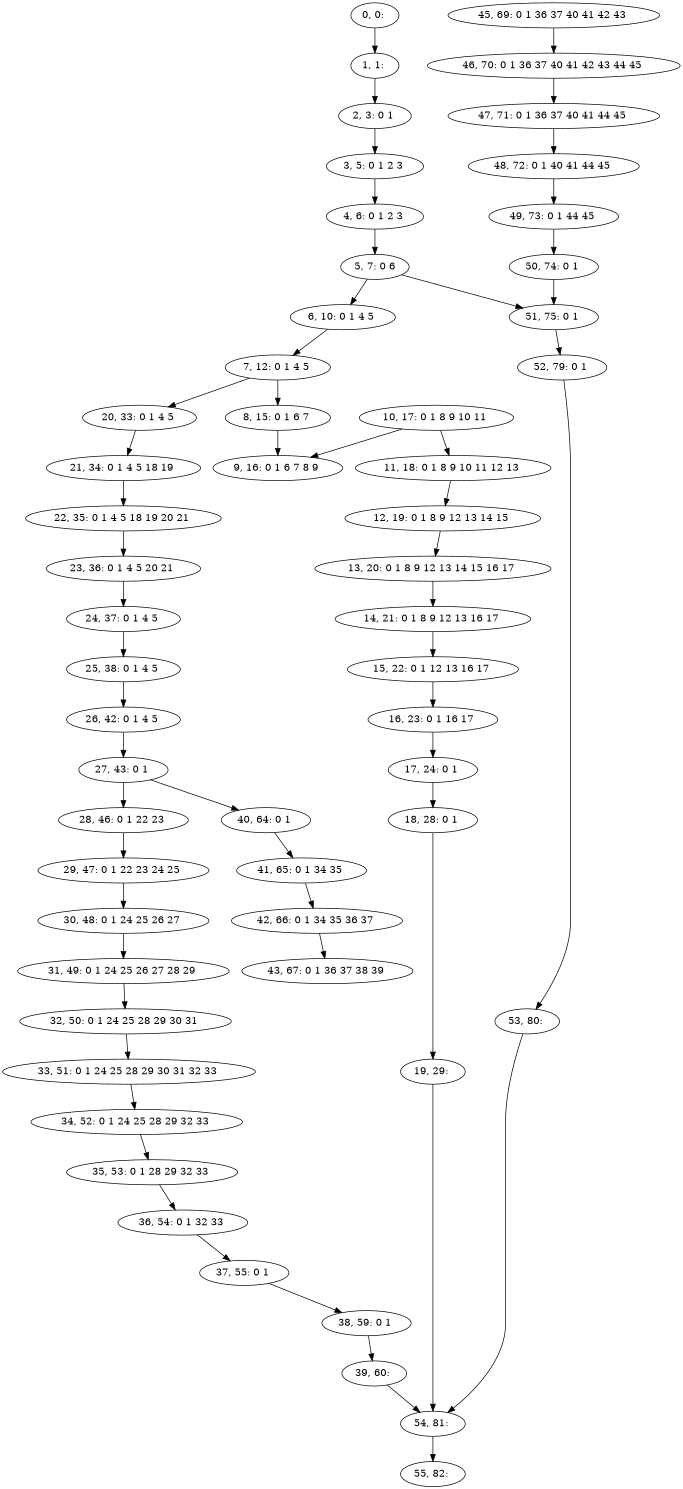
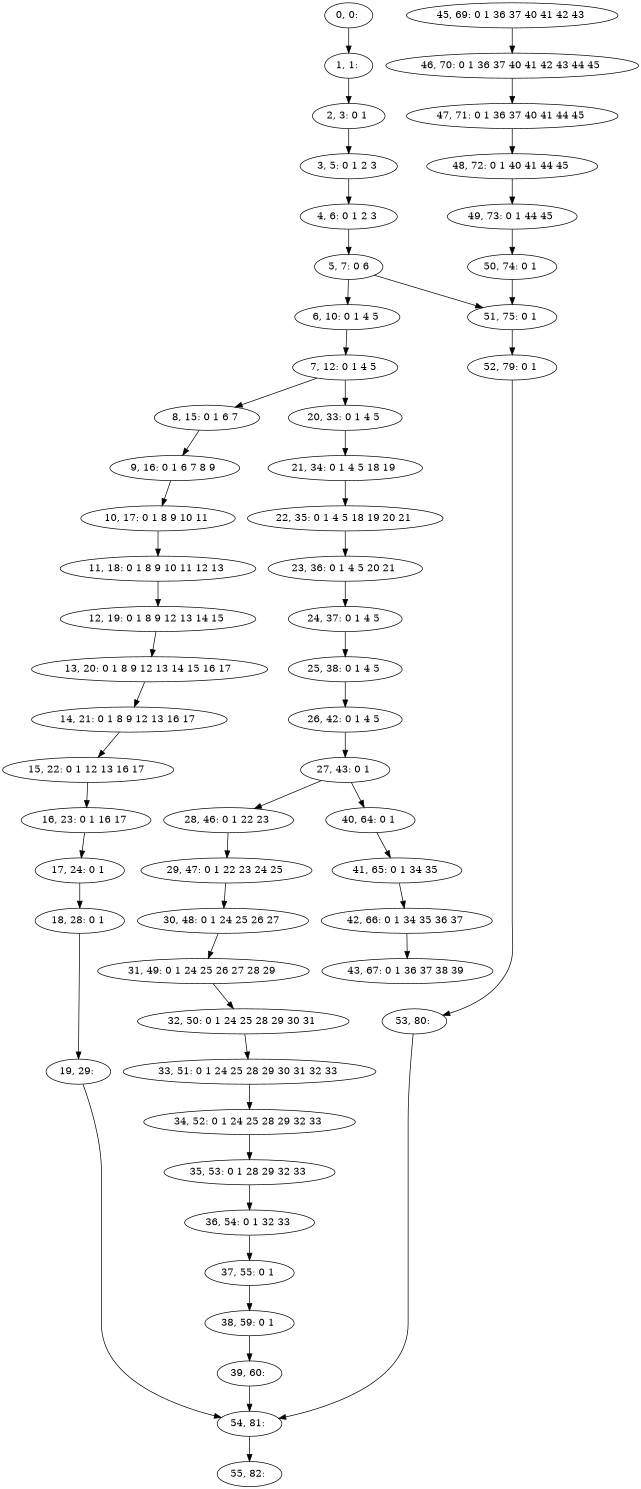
edge "10, 17: 0 1 8 9 10 11" -> "9, 16: 0 1 6 7 8 9": reversed
